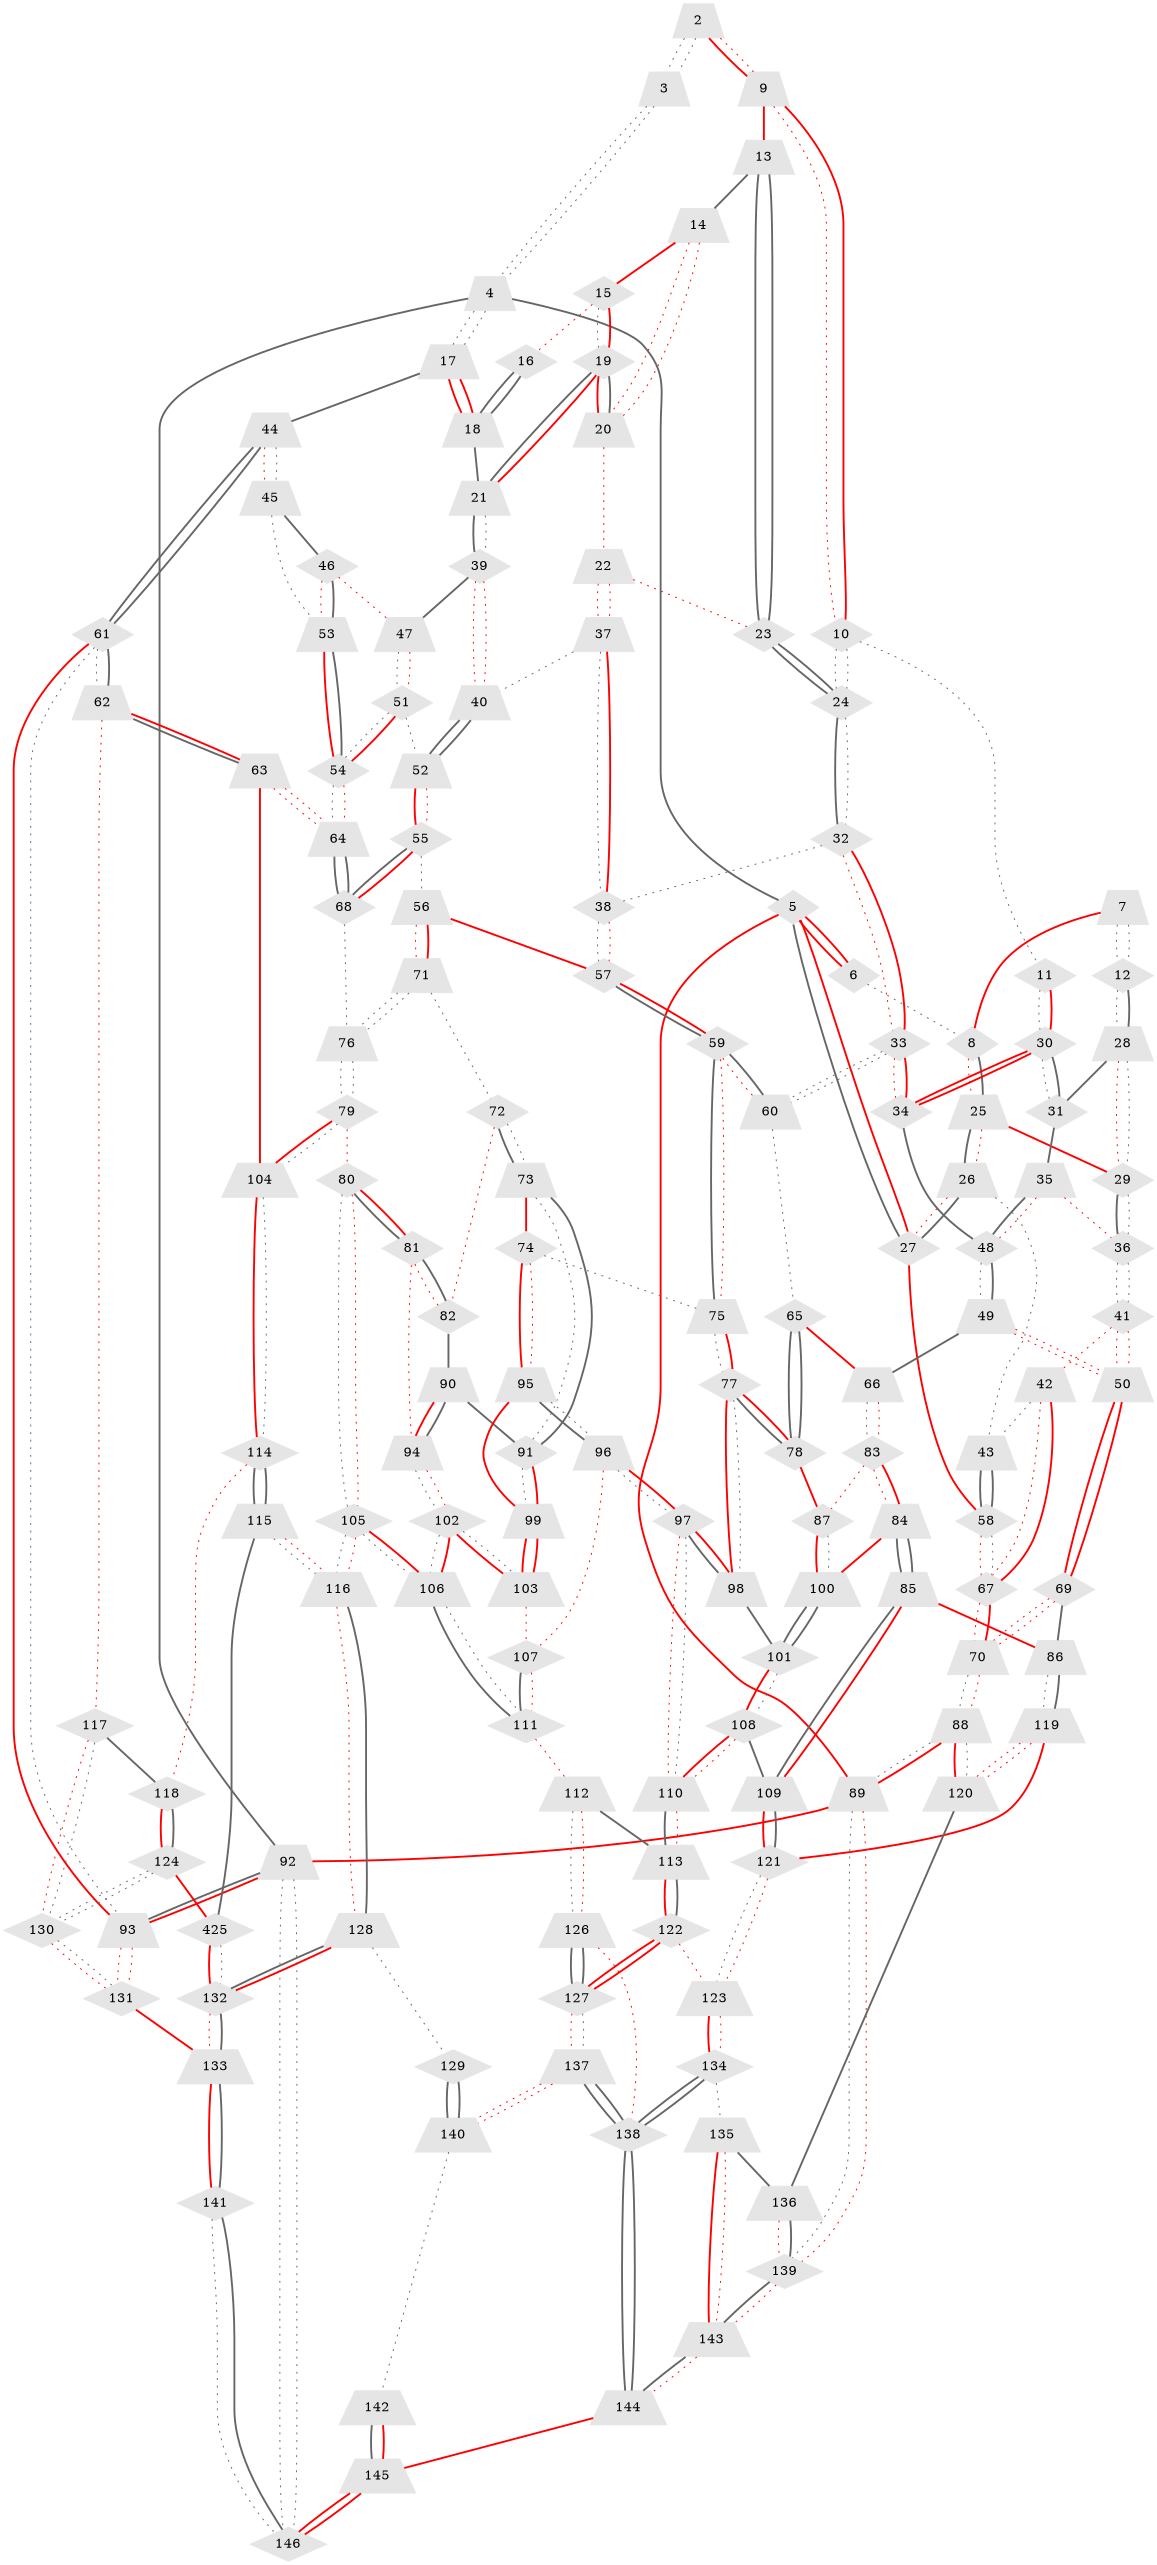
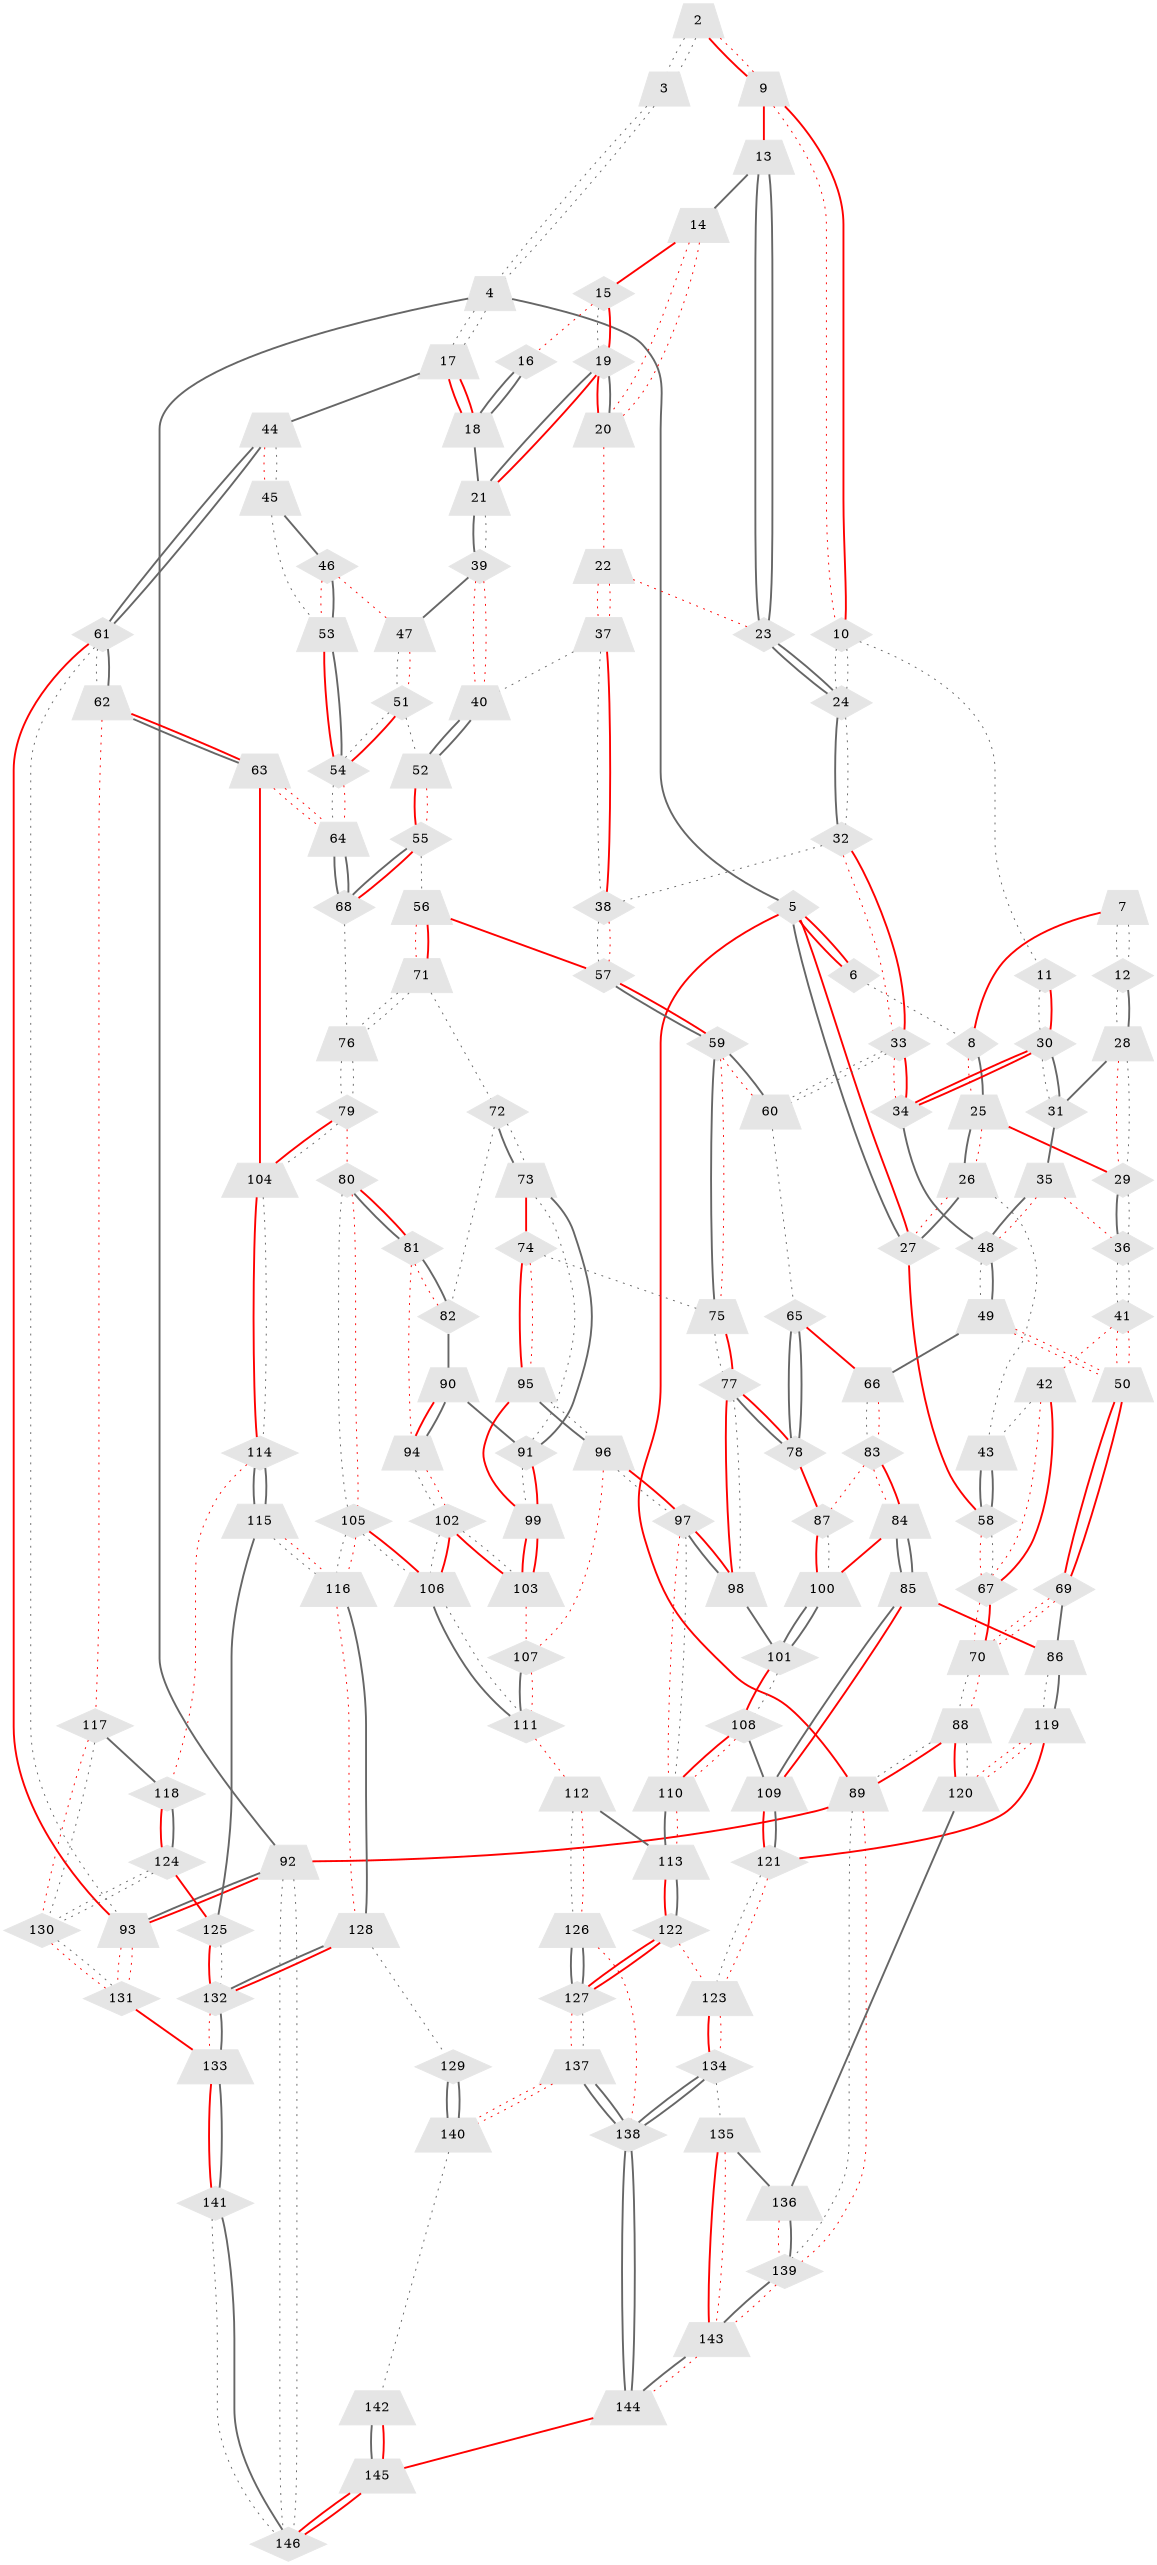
edge "72" -- "82": color red -> gray40
node "425": label "425" -> "125"
